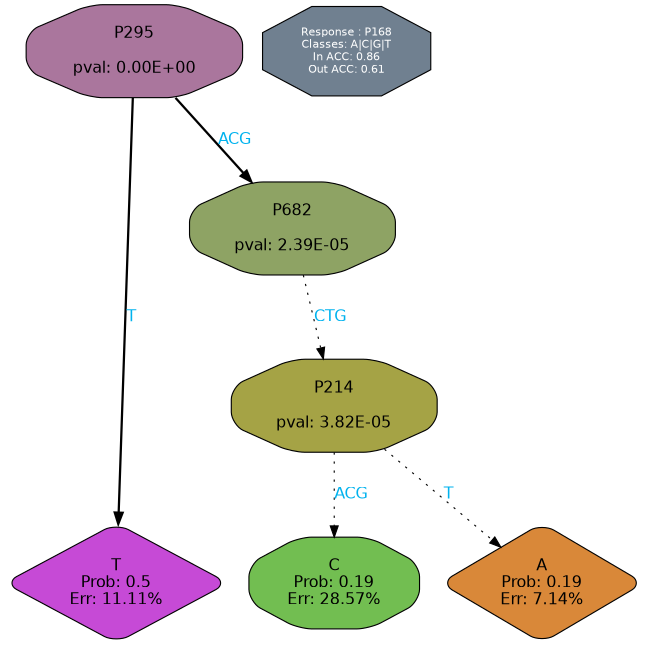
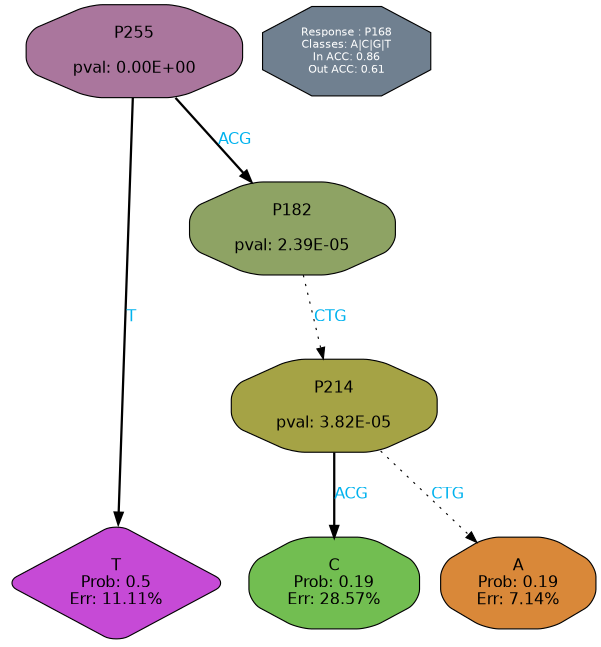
node "P295 pval: 0.00E+00": label "P295 pval: 0.00E+00" -> "P255 pval: 0.00E+00"
node "P682 pval: 2.39E-05": label "P682 pval: 2.39E-05" -> "P182 pval: 2.39E-05"
edge "P214 pval: 3.82E-05" -> "C Prob: 0.19 Err: 28.57%": style dotted -> bold
edge "P214 pval: 3.82E-05" -> "A Prob: 0.19 Err: 7.14%": label "T" -> "CTG"
node "A Prob: 0.19 Err: 7.14%": shape diamond -> octagon
